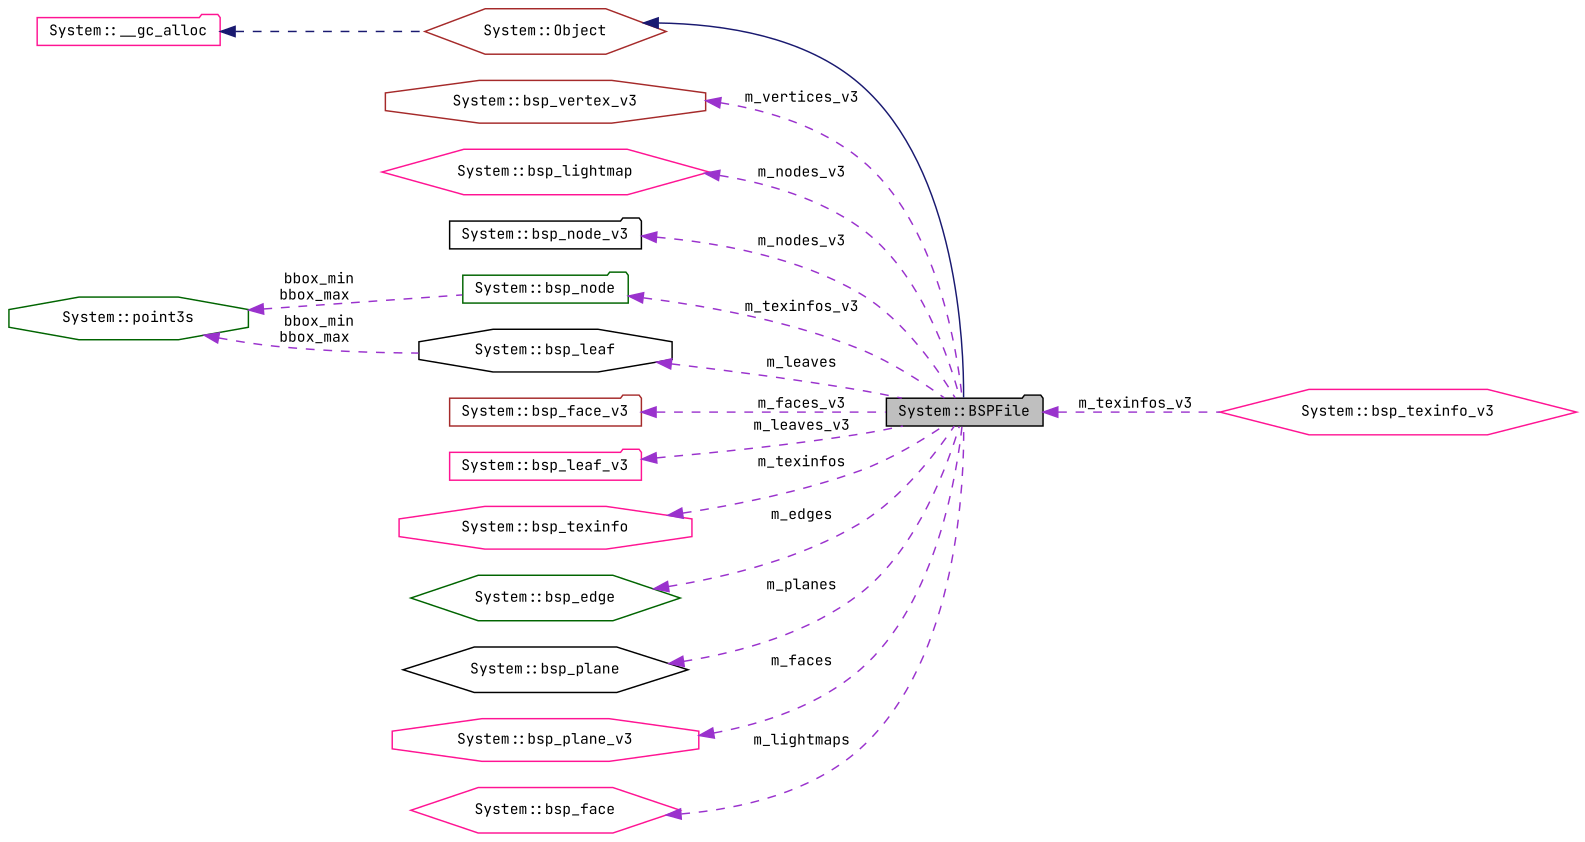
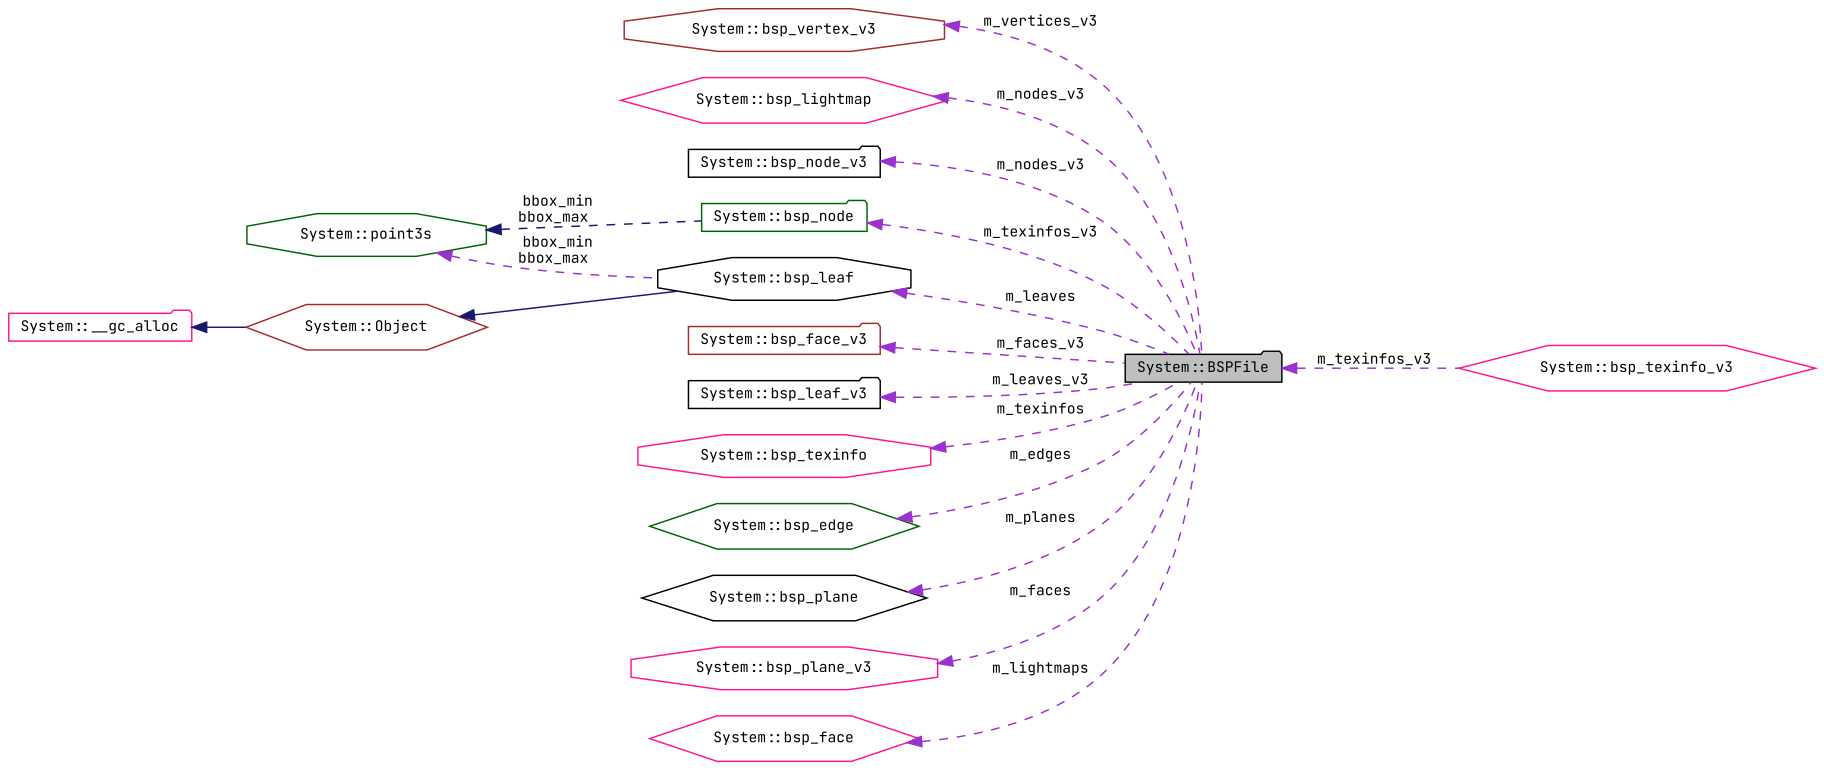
edge "System::Object" -> "System::__gc_alloc": style dashed -> solid
edge "System::BSPFile" -> "System::Object": now "System::bsp_leaf" -> "System::Object"
edge "System::bsp_node" -> "System::point3s": color darkorchid3 -> midnightblue
node "System::bsp_leaf_v3": color deeppink -> black
